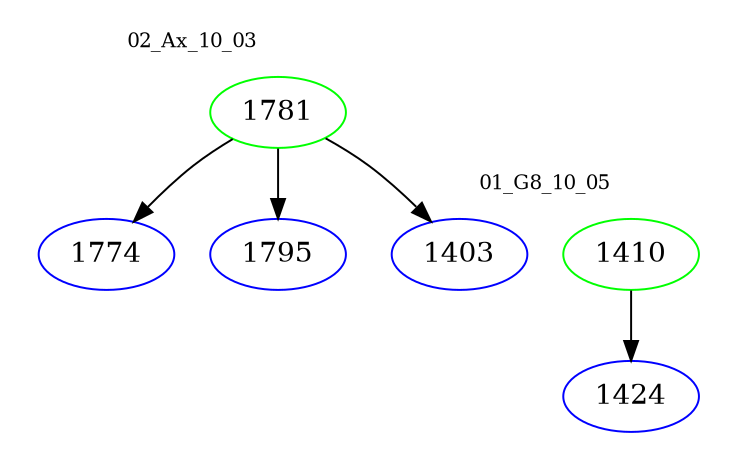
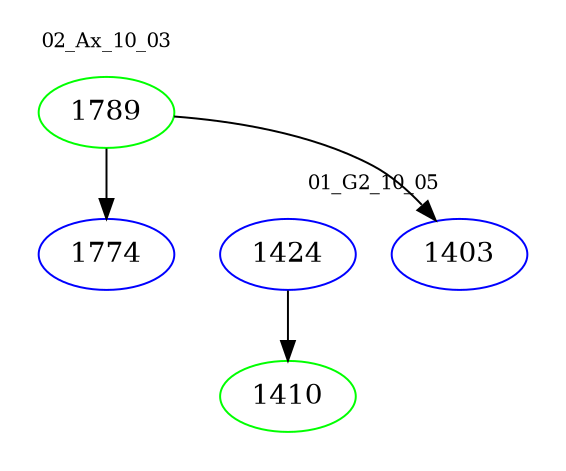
node "1781": label "1781" -> "1789"
cluster "01_G8_10_05": label "01_G8_10_05" -> "01_G2_10_05"
node "1795": removed
edge "1410" -> "1424": reversed
